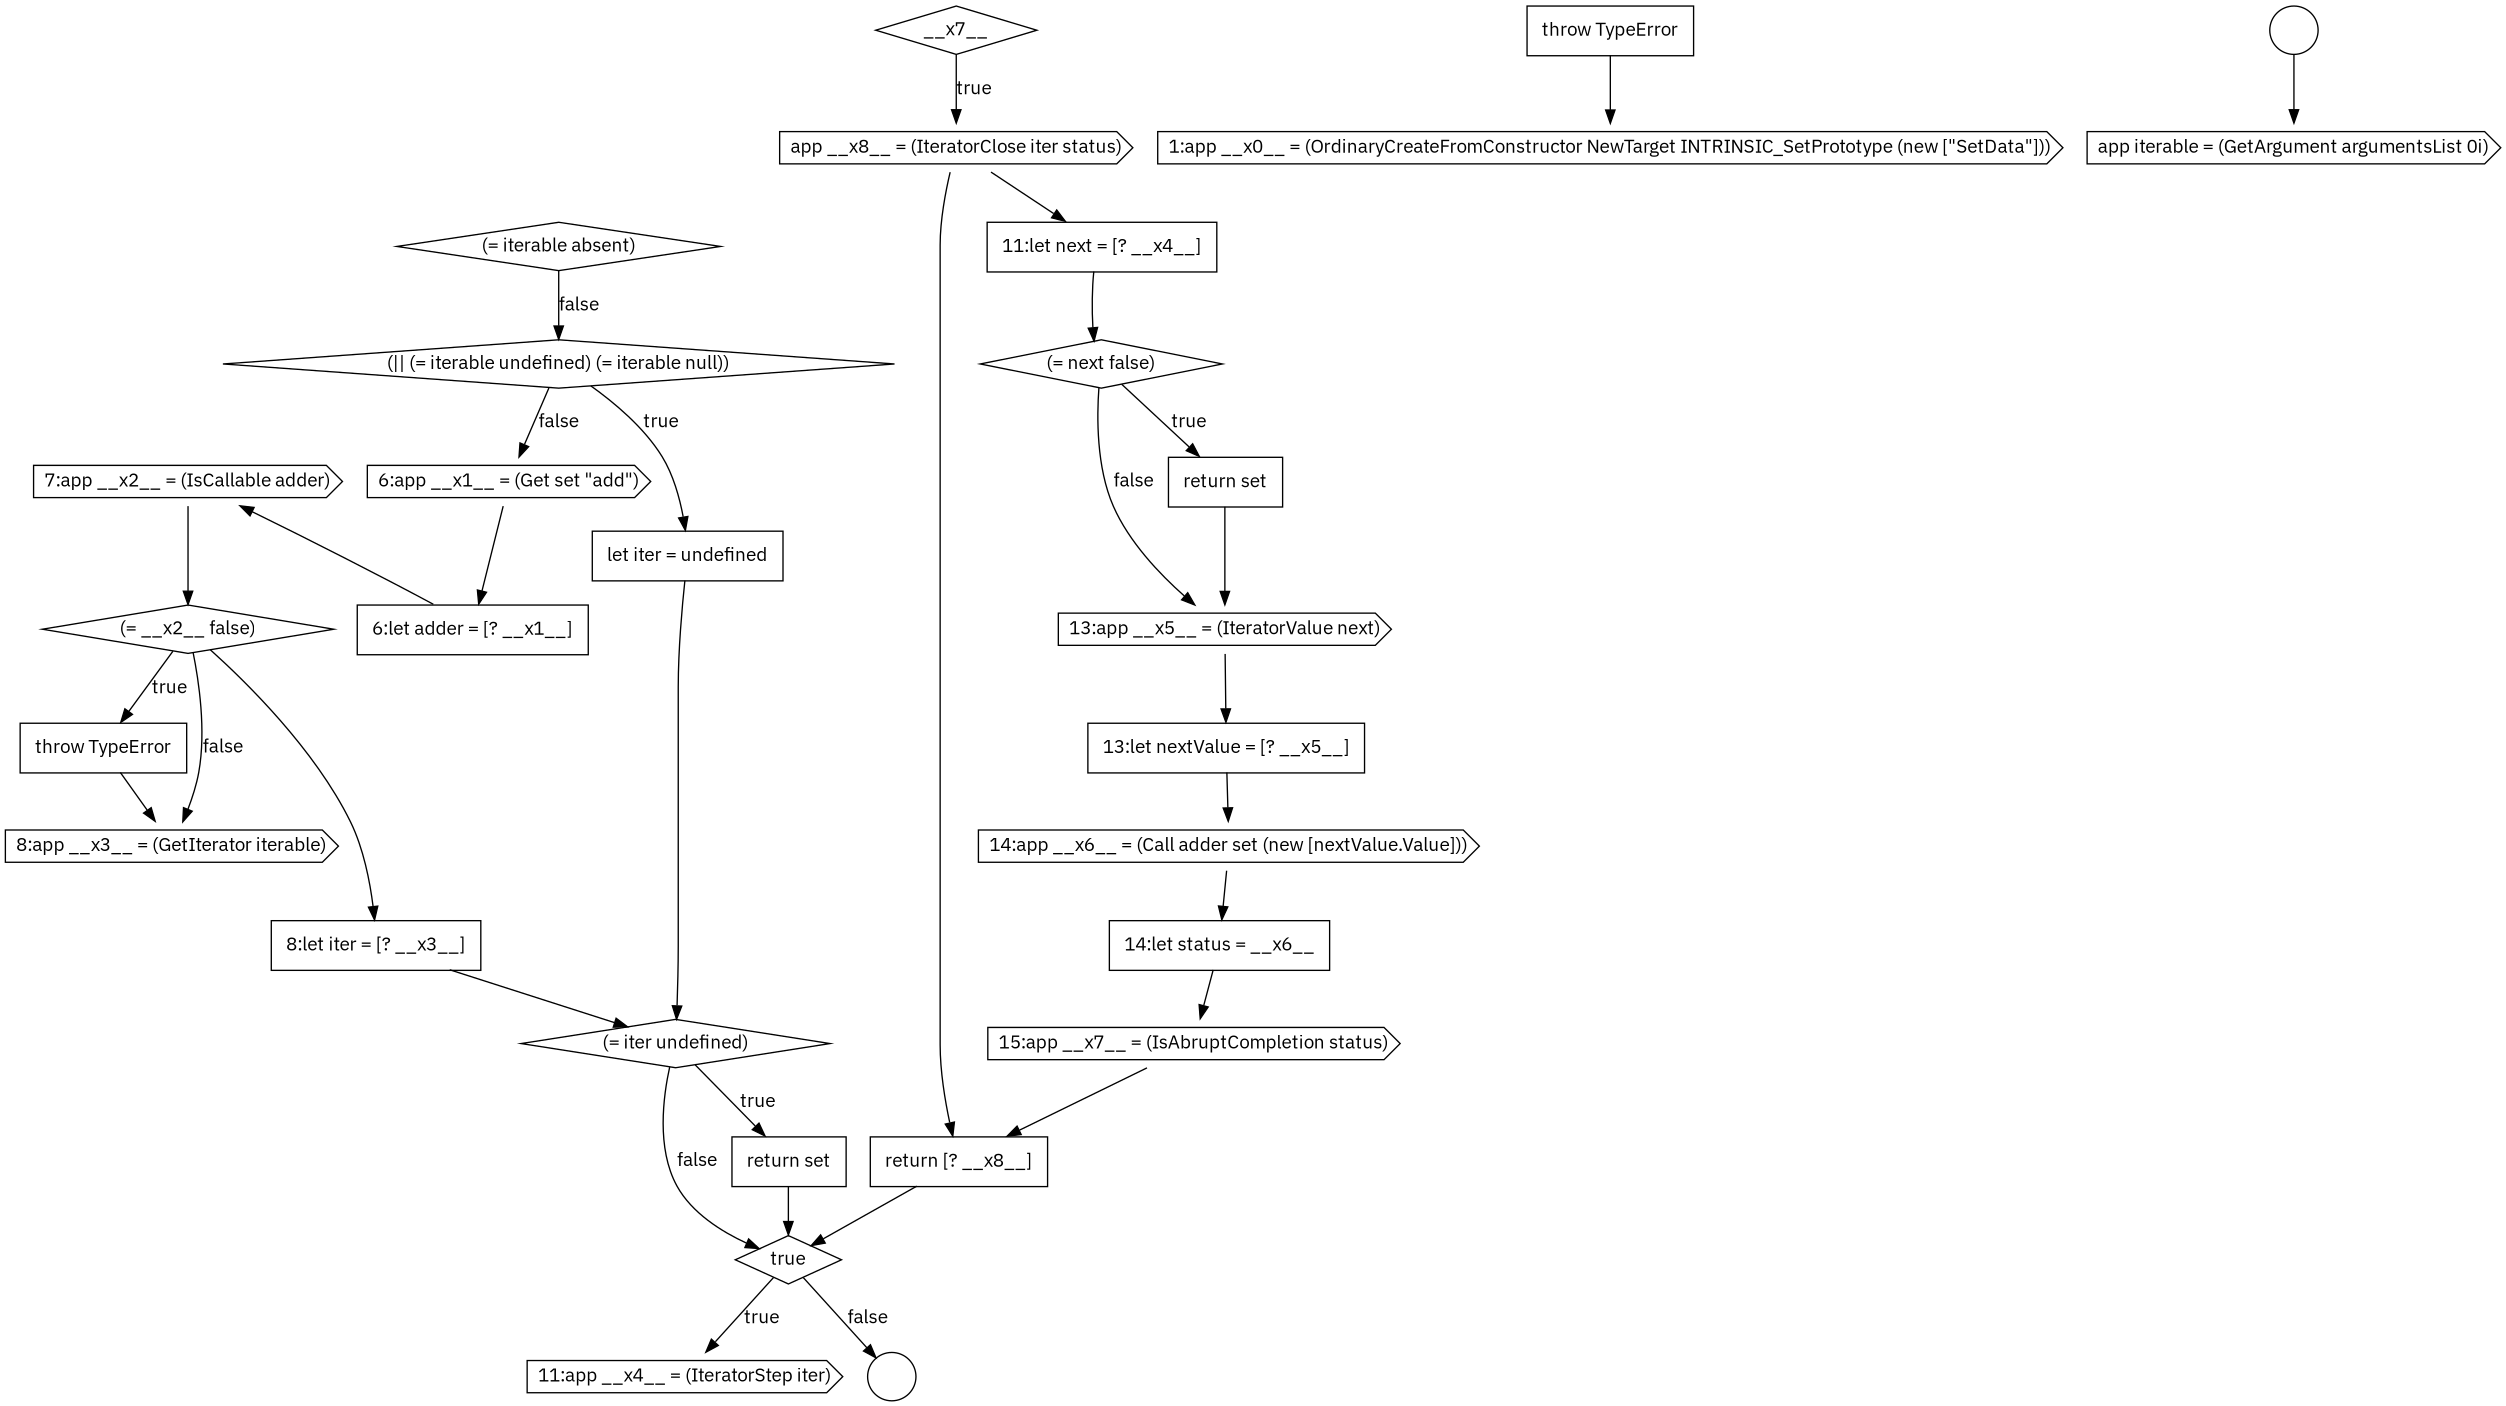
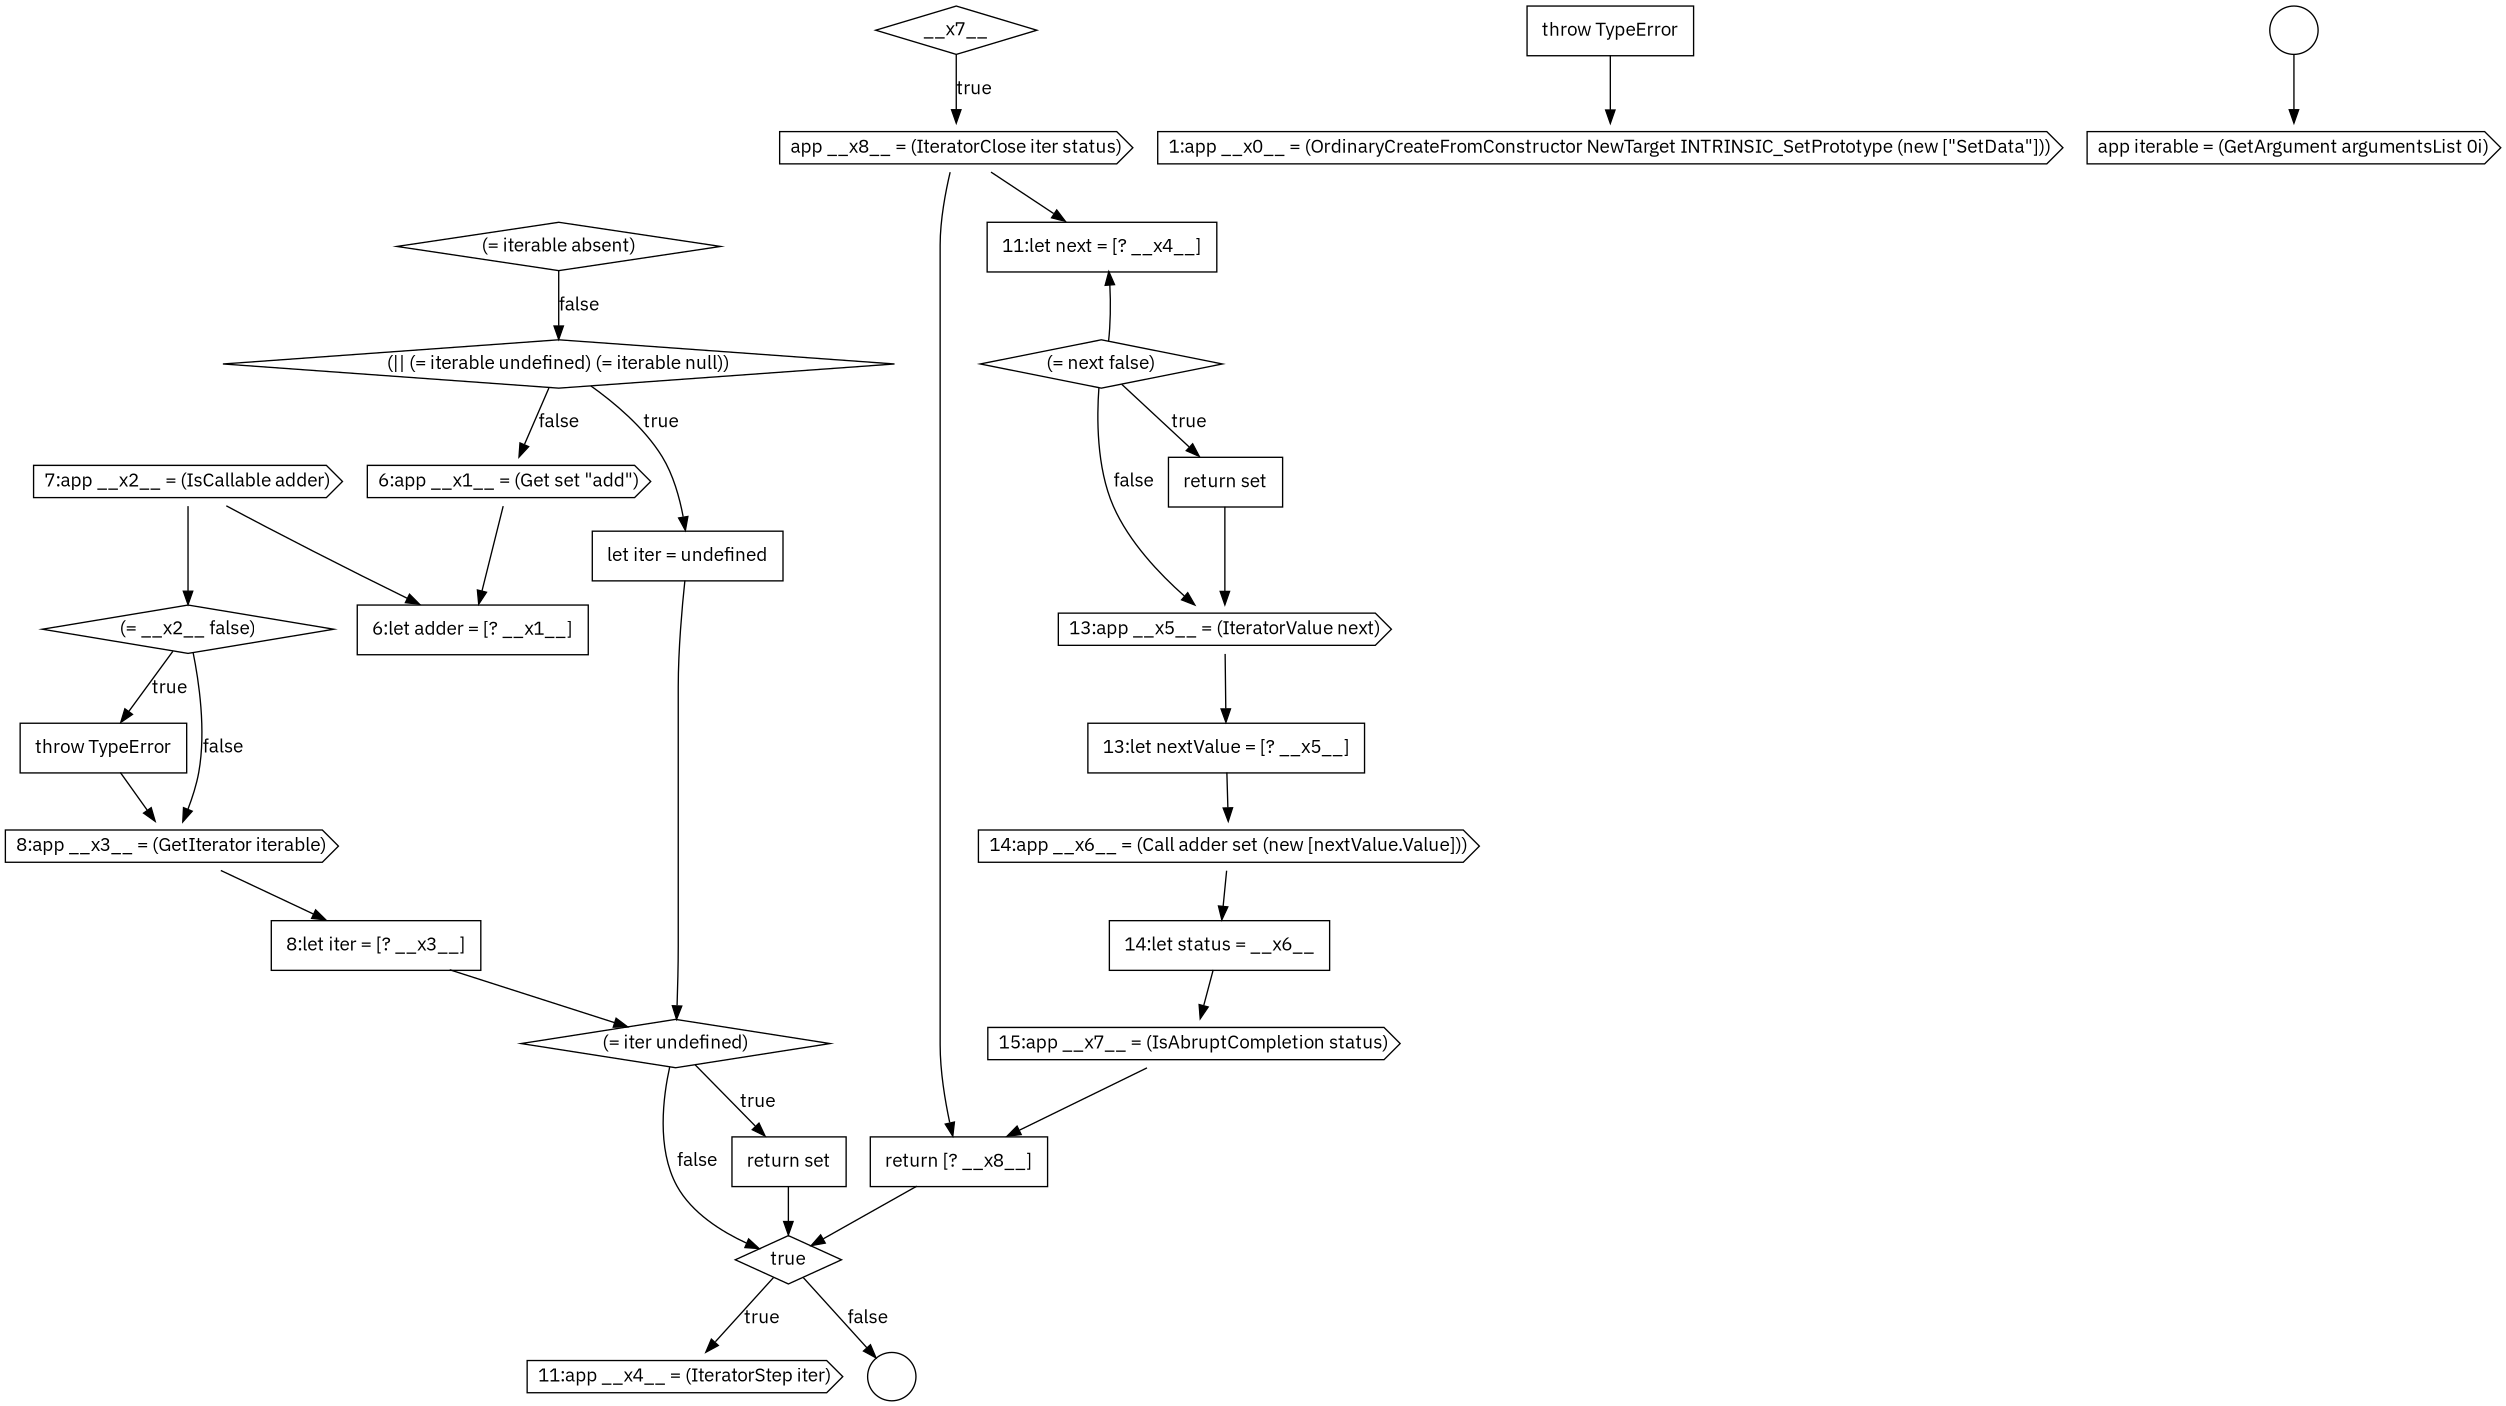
edge "11:let next = [? __x4__]" -> "(= next false)": reversed
edge "6:let adder = [? __x1__]" -> "7:app __x2__ = (IsCallable adder)": reversed
edge "(= __x2__ false)" -> "8:let iter = [? __x3__]": now "8:app __x3__ = (GetIterator iterable)" -> "8:let iter = [? __x3__]"
